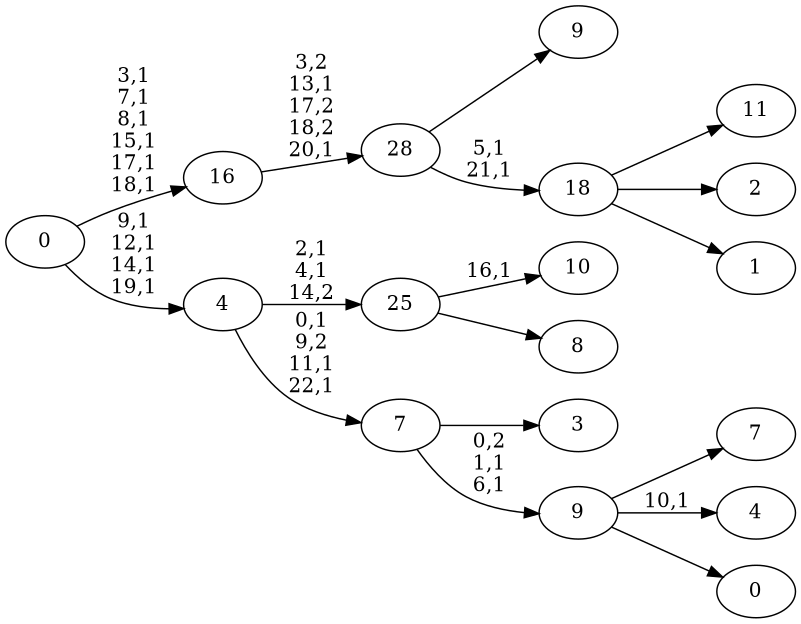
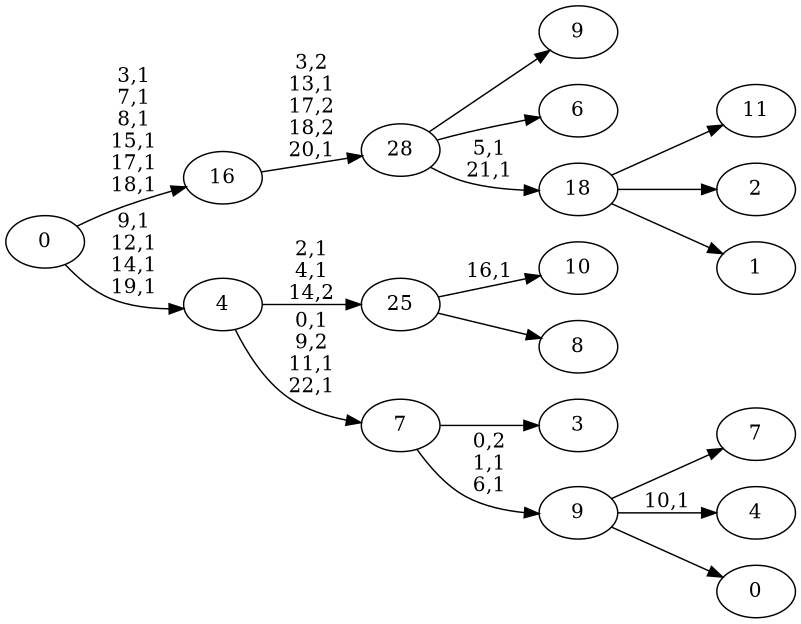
node "6": added
